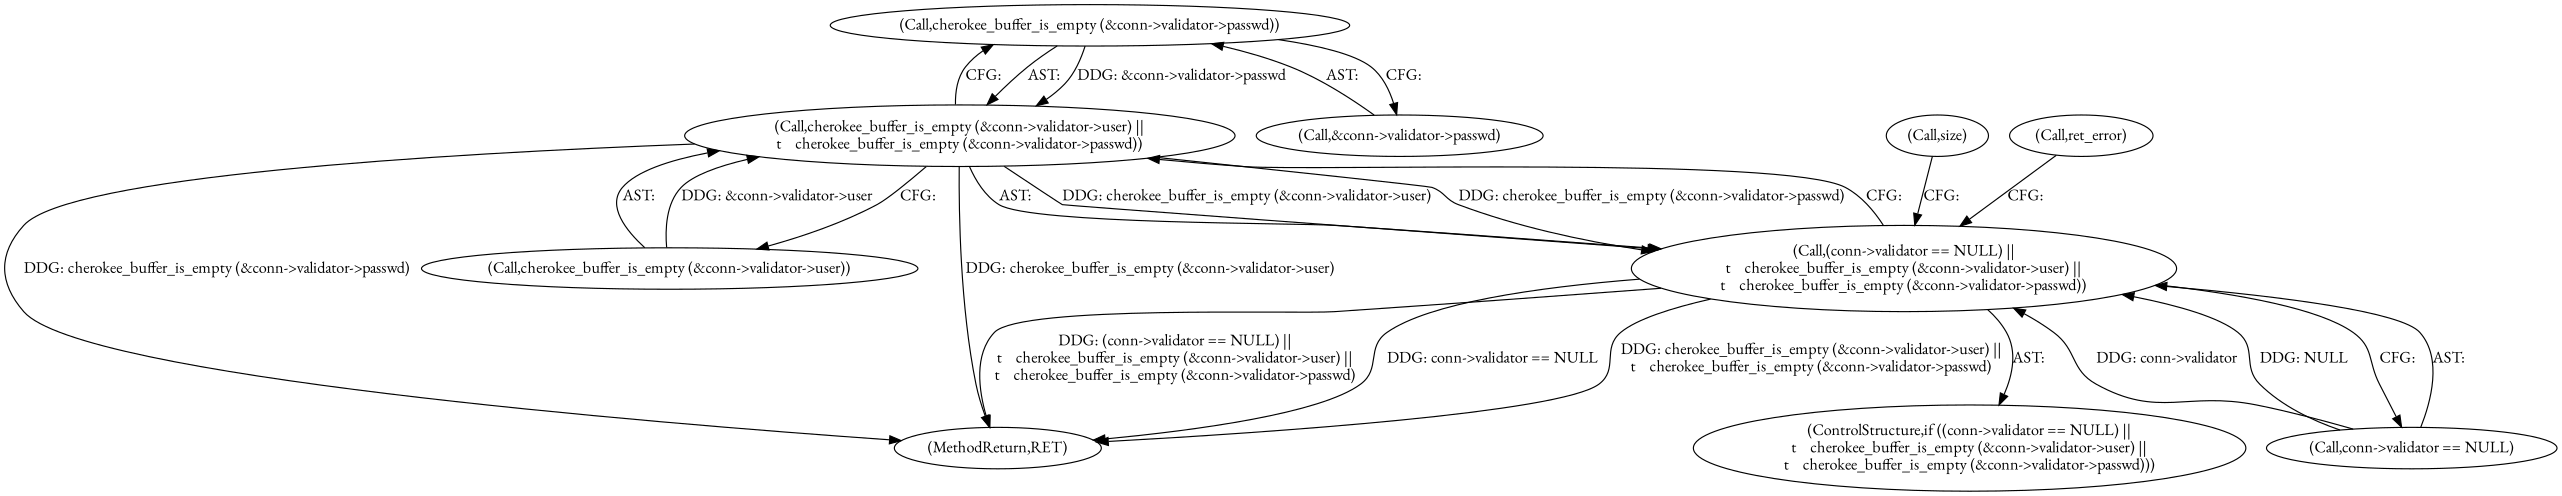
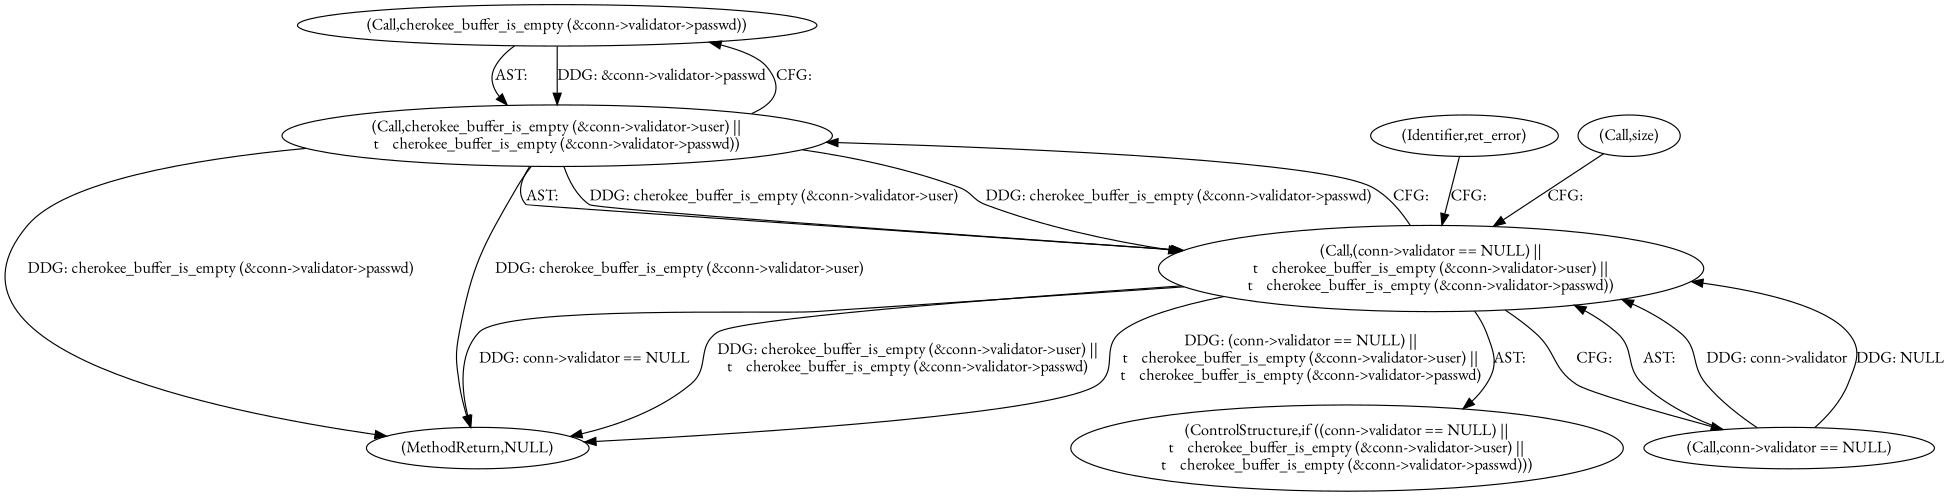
node "(Call,&conn->validator->passwd)": removed
node "(Call,ret_error)": label "(Call,ret_error)" -> "(Identifier,ret_error)"
node "(Call,cherokee_buffer_is_empty (&conn->validator->user))": removed
node "(MethodReturn,RET)": label "(MethodReturn,RET)" -> "(MethodReturn,NULL)"
